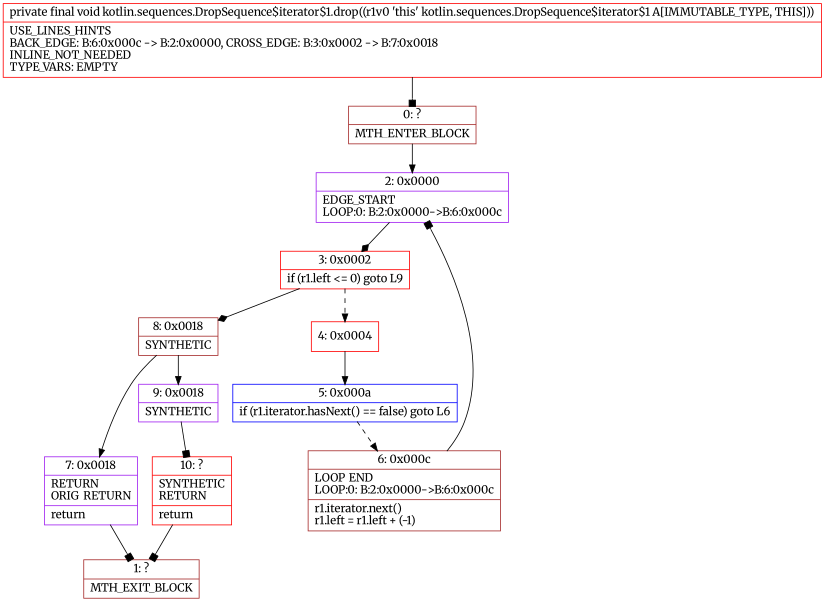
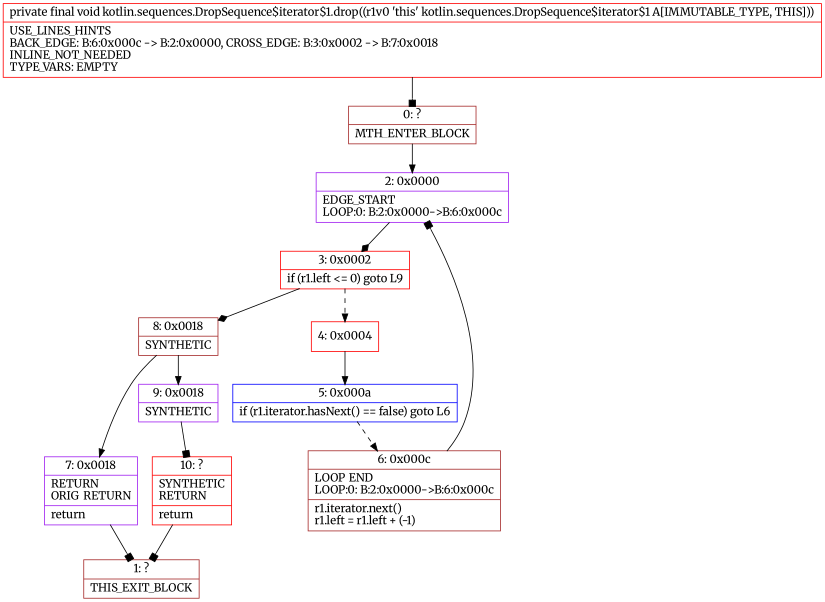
node "1: ?": text "MTH_EXIT_BLOCK" -> "THIS_EXIT_BLOCK"
